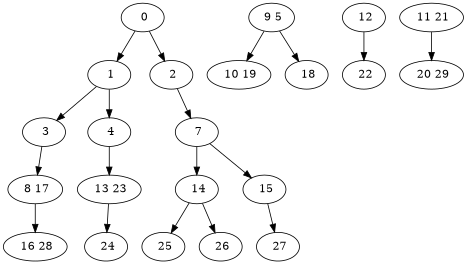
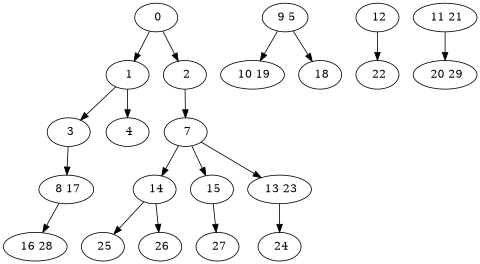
edge "4" -> "13 23": now "7" -> "13 23"
